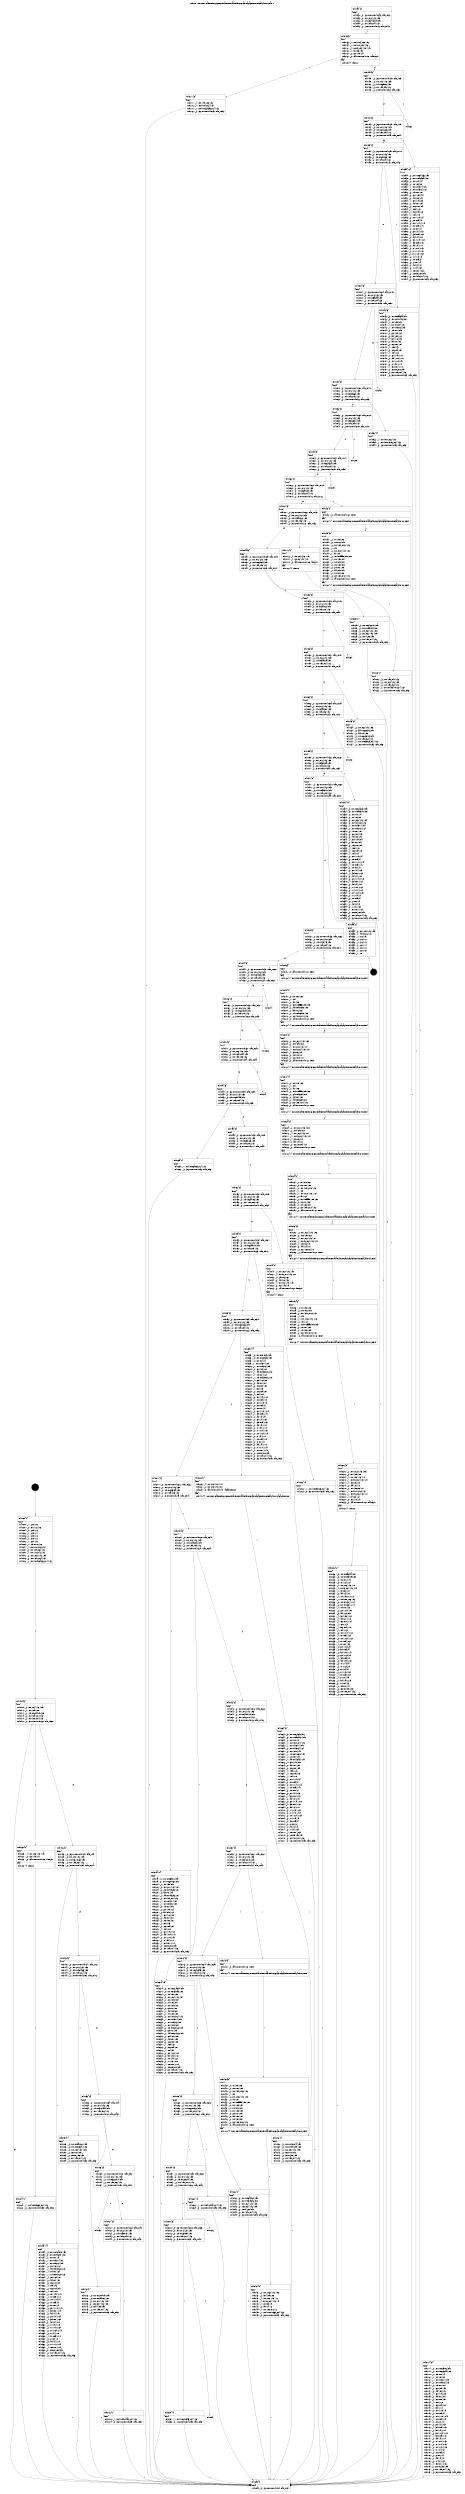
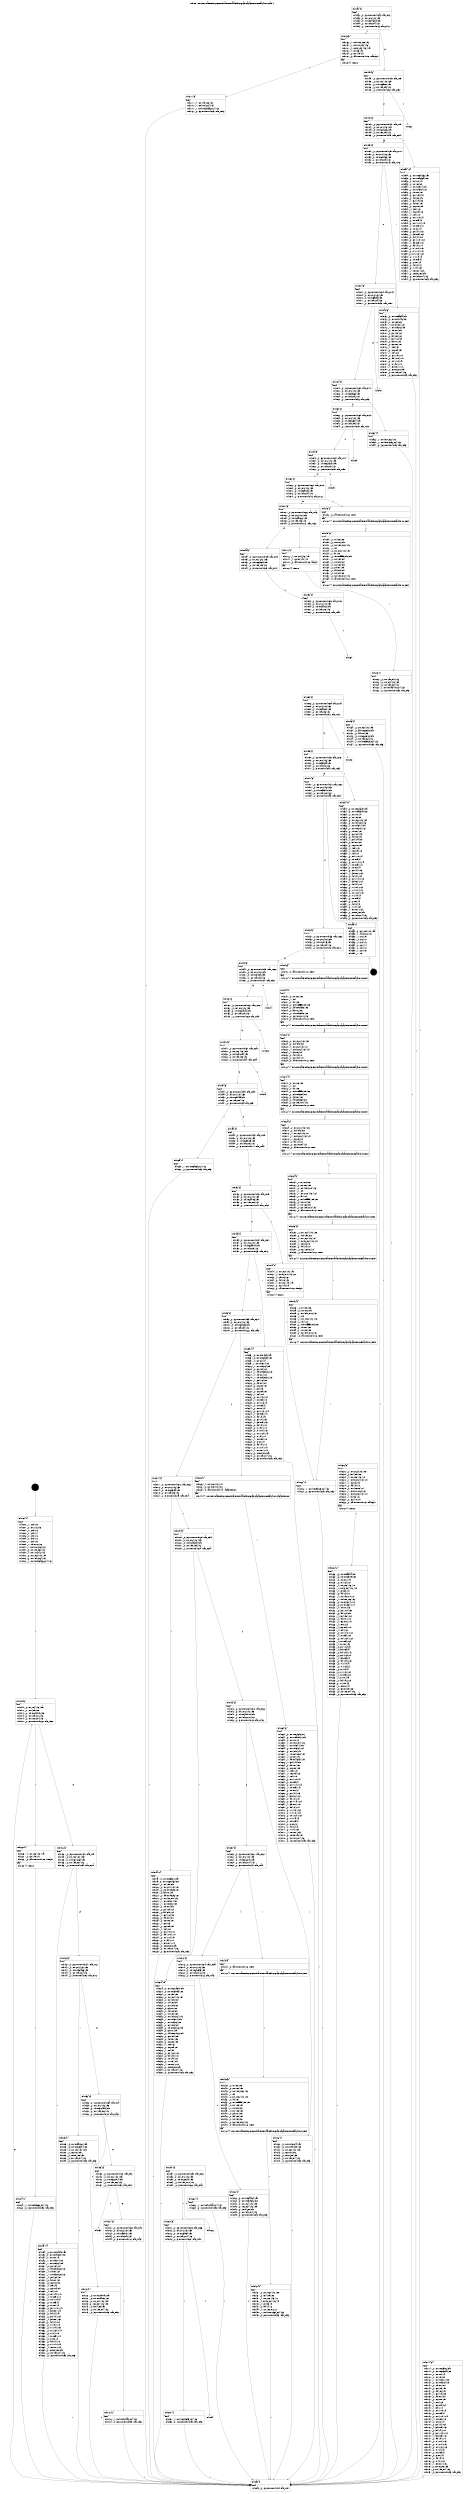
edge "0x402153 [30]" -> "0x401db9 [25]": now "0x401da0 [25]" -> "0x401db9 [25]"
node "0x4023eb [27]": removed
node "0x401ecc [25]": removed
edge "0x4022d8 [46]" -> "0x402306 [50]": now "0x4022d8 [46]" -> "0x402768 [12]"
node "0x40208e [25]": removed
